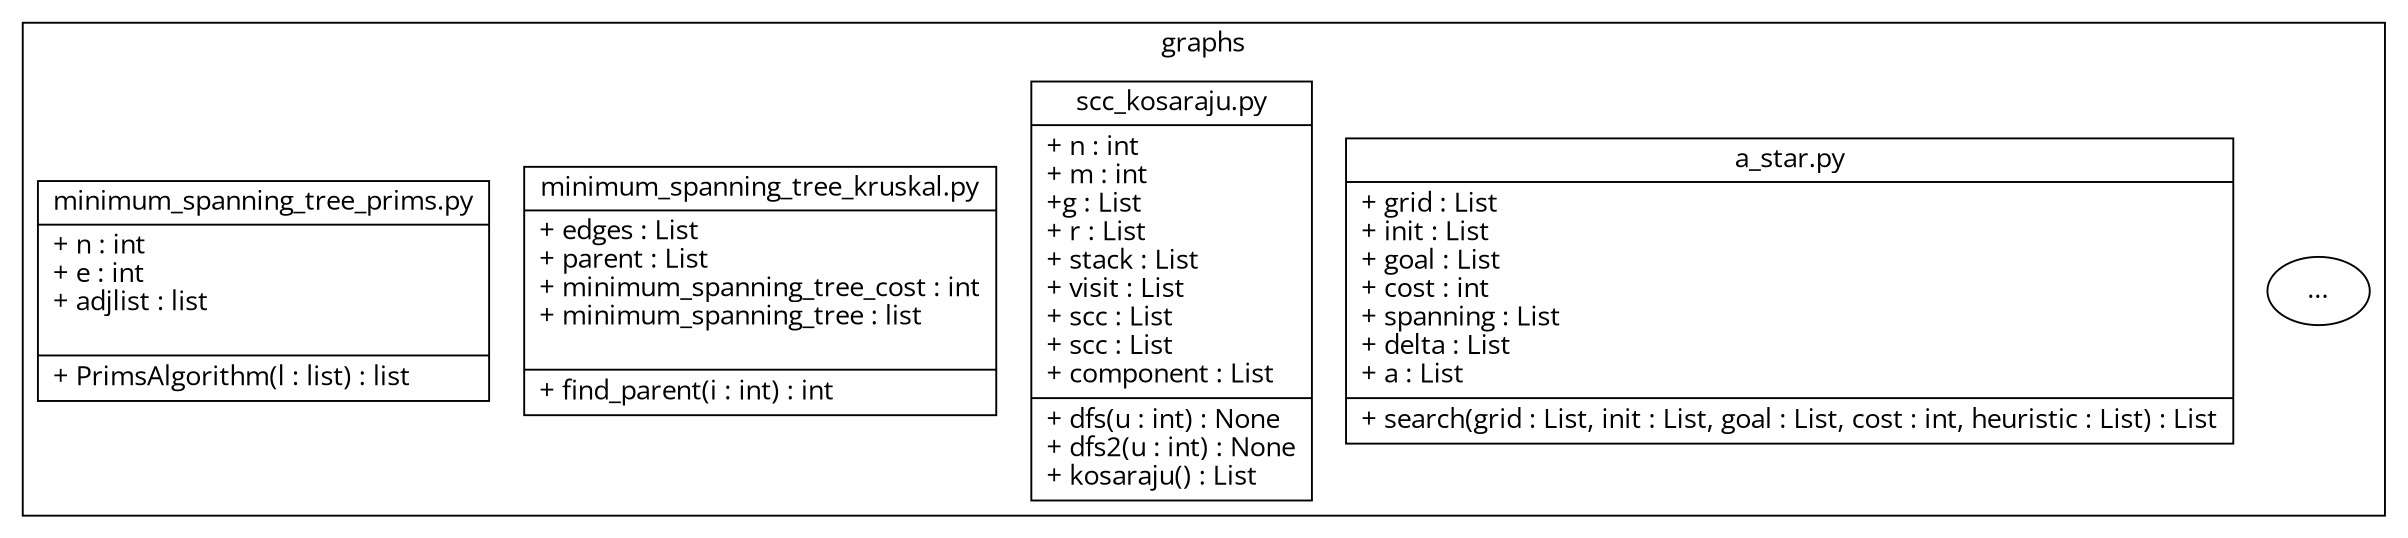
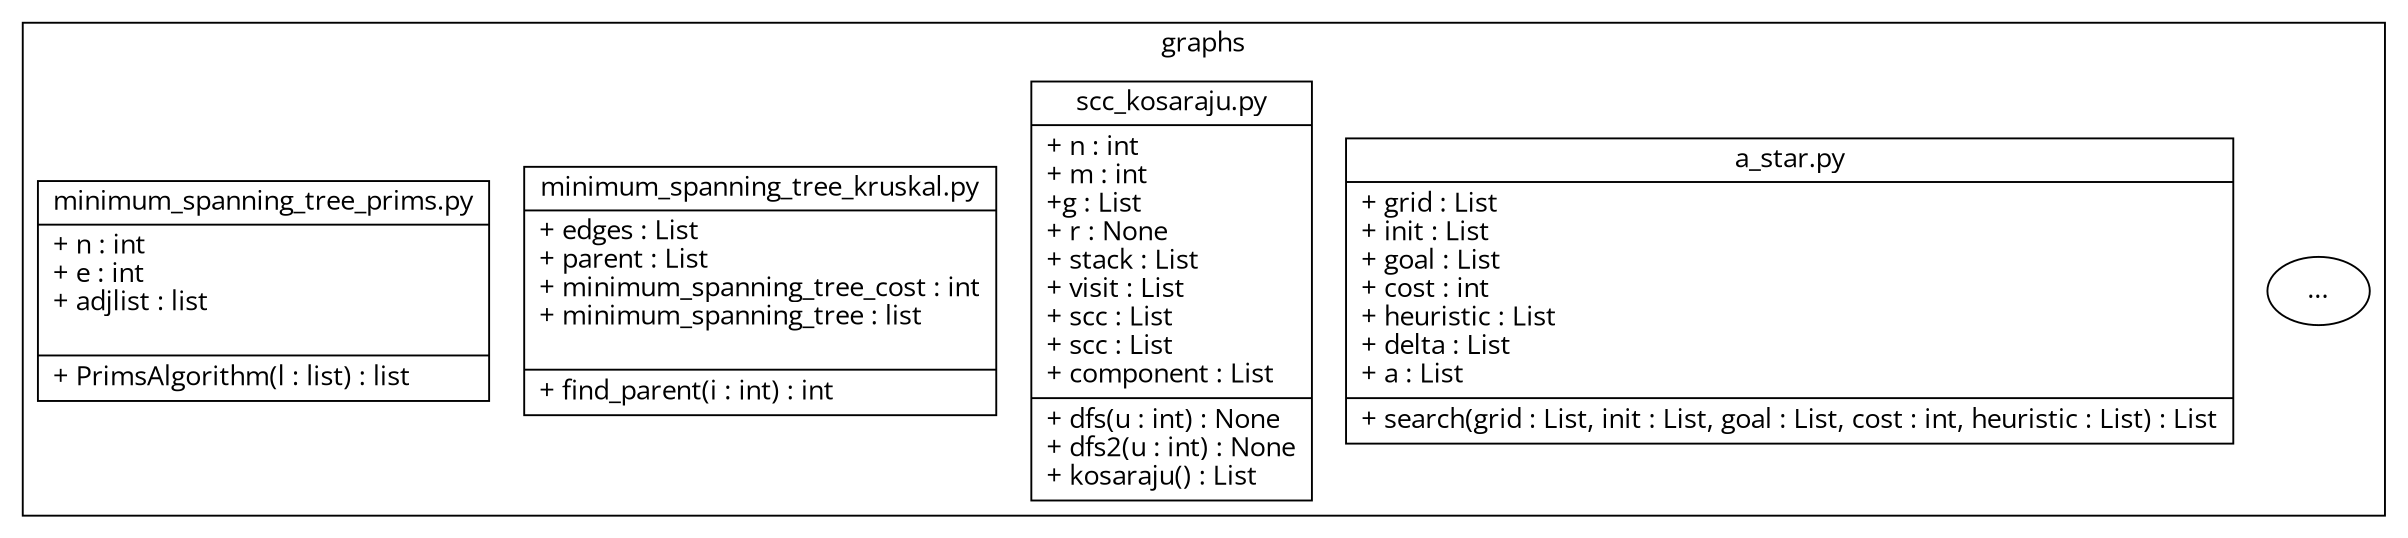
node "scc_kosaraju.py": text "+ r : List" -> "+ r : None"
node "a_star.py": text "+ spanning : List" -> "+ heuristic : List"
